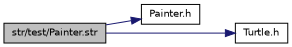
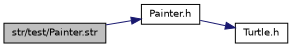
edge "str/test/Painter.str" -> "Turtle.h": now "Painter.h" -> "Turtle.h"
